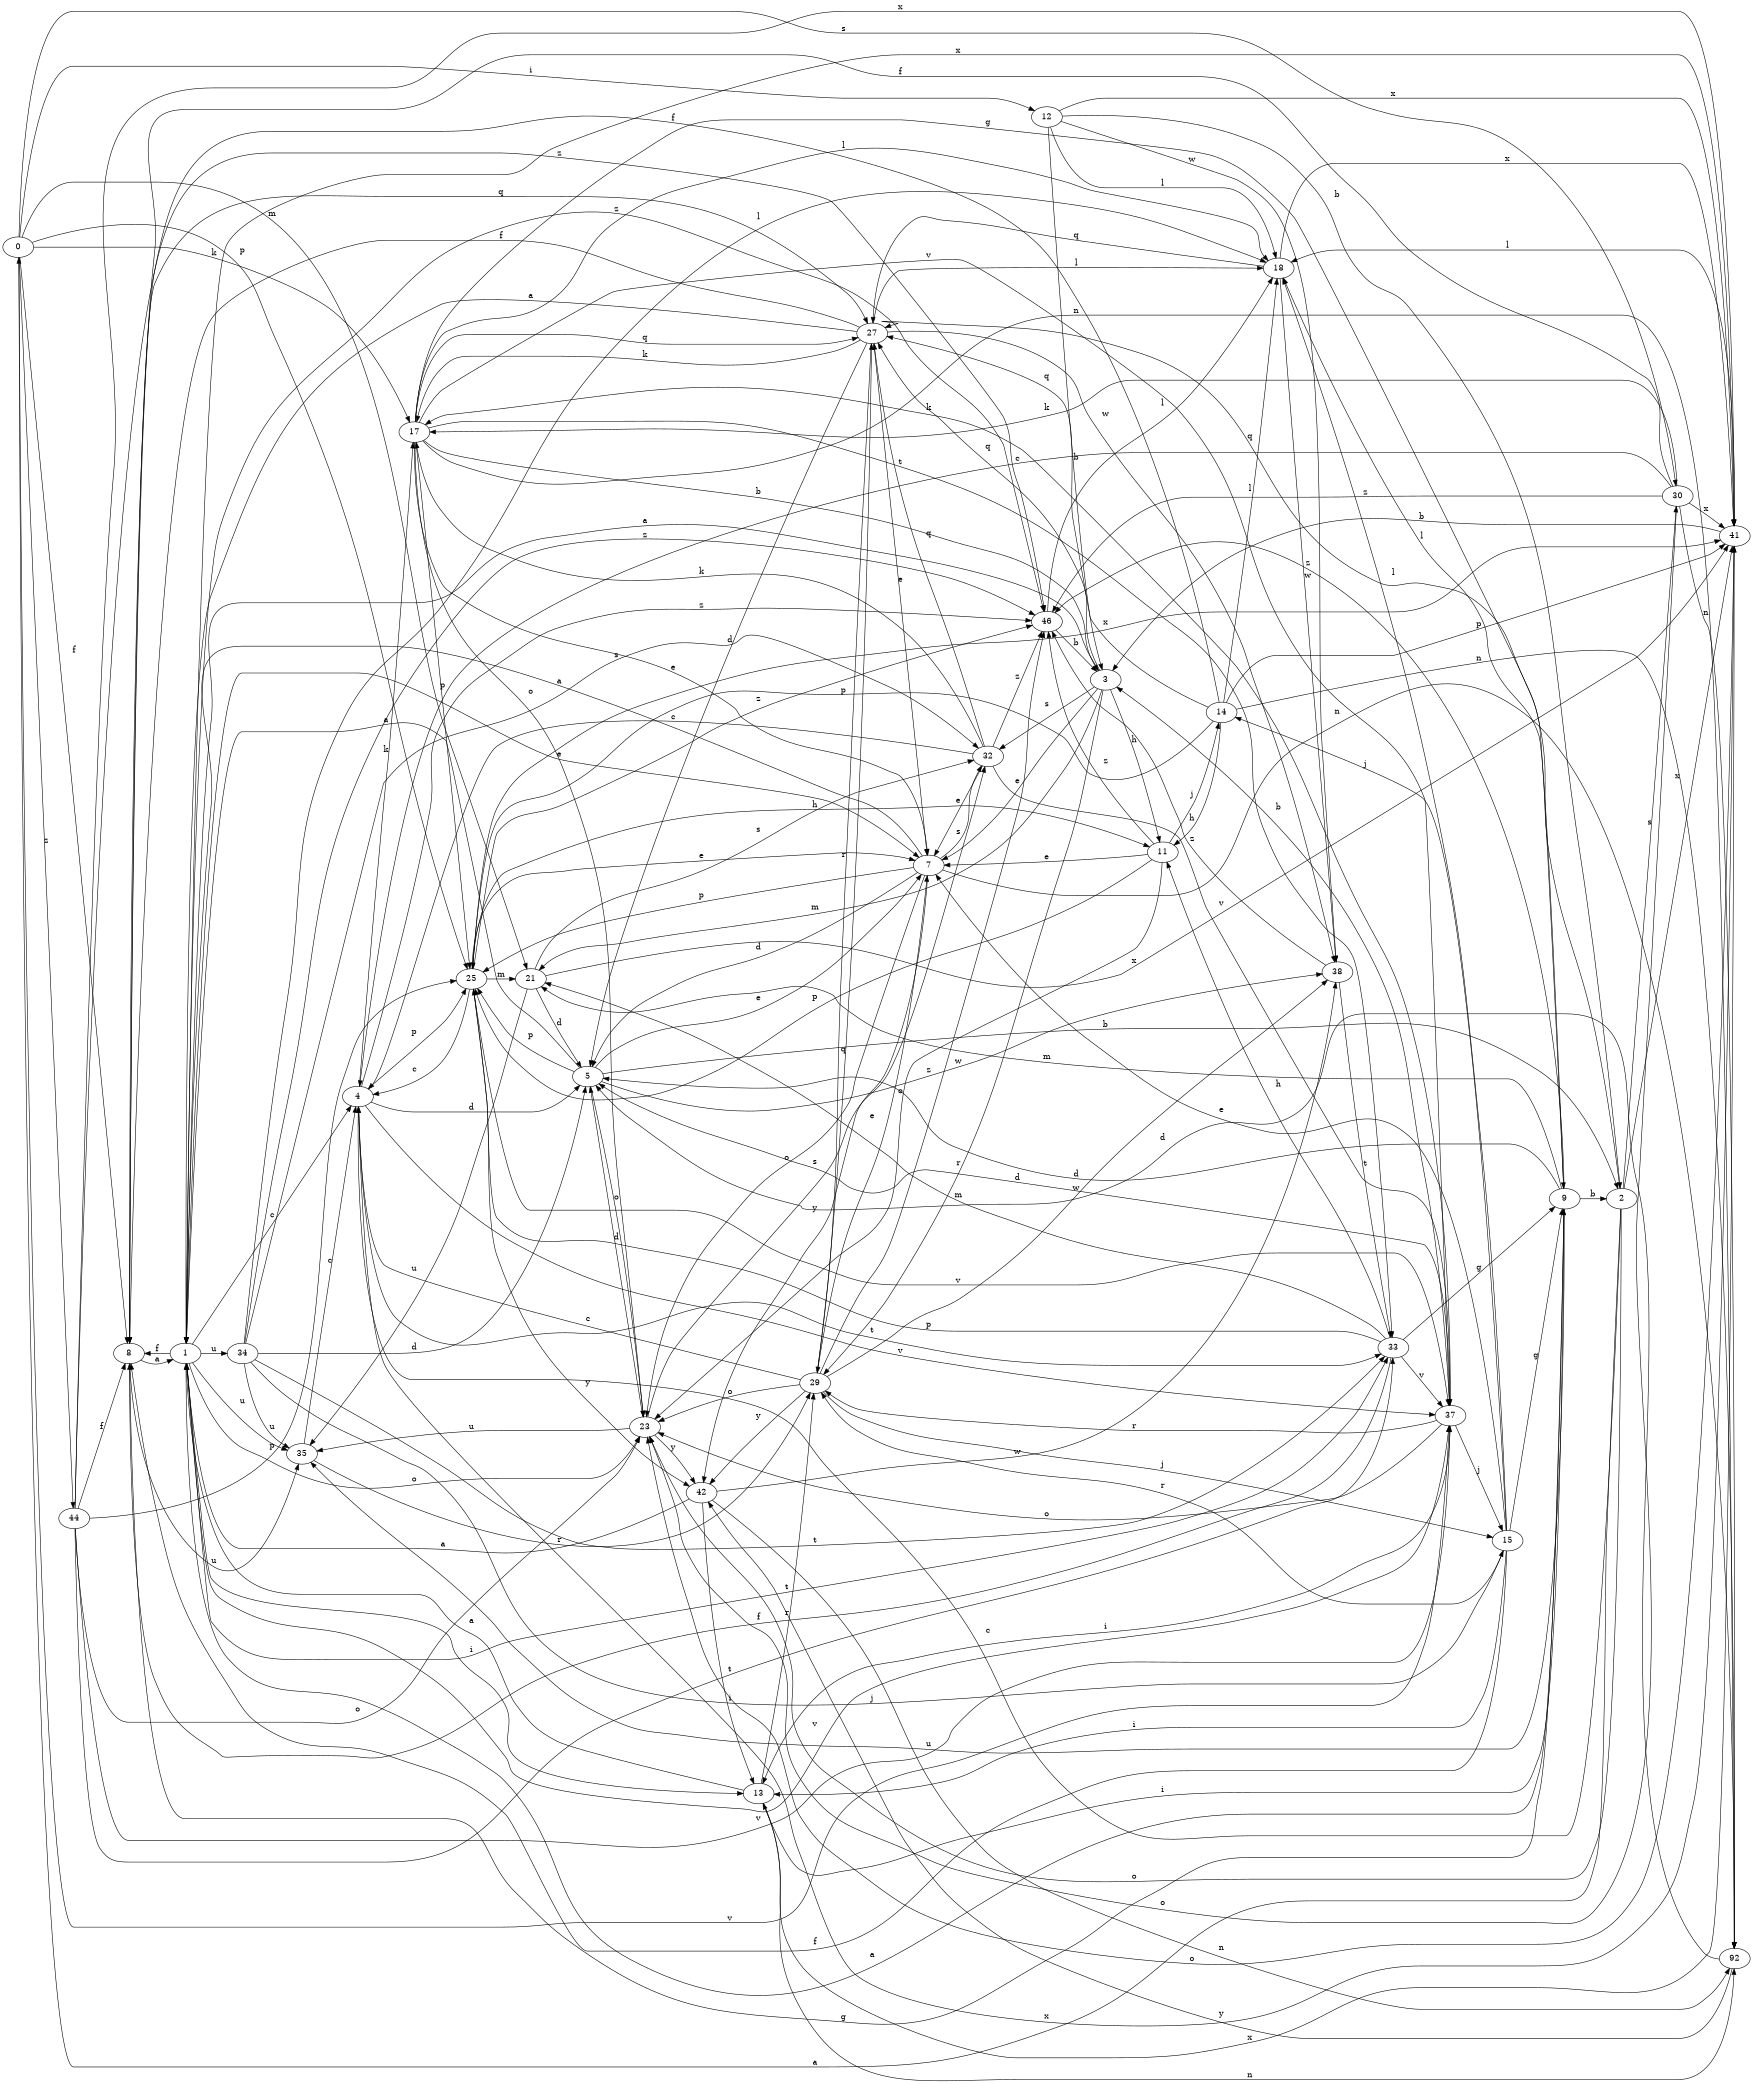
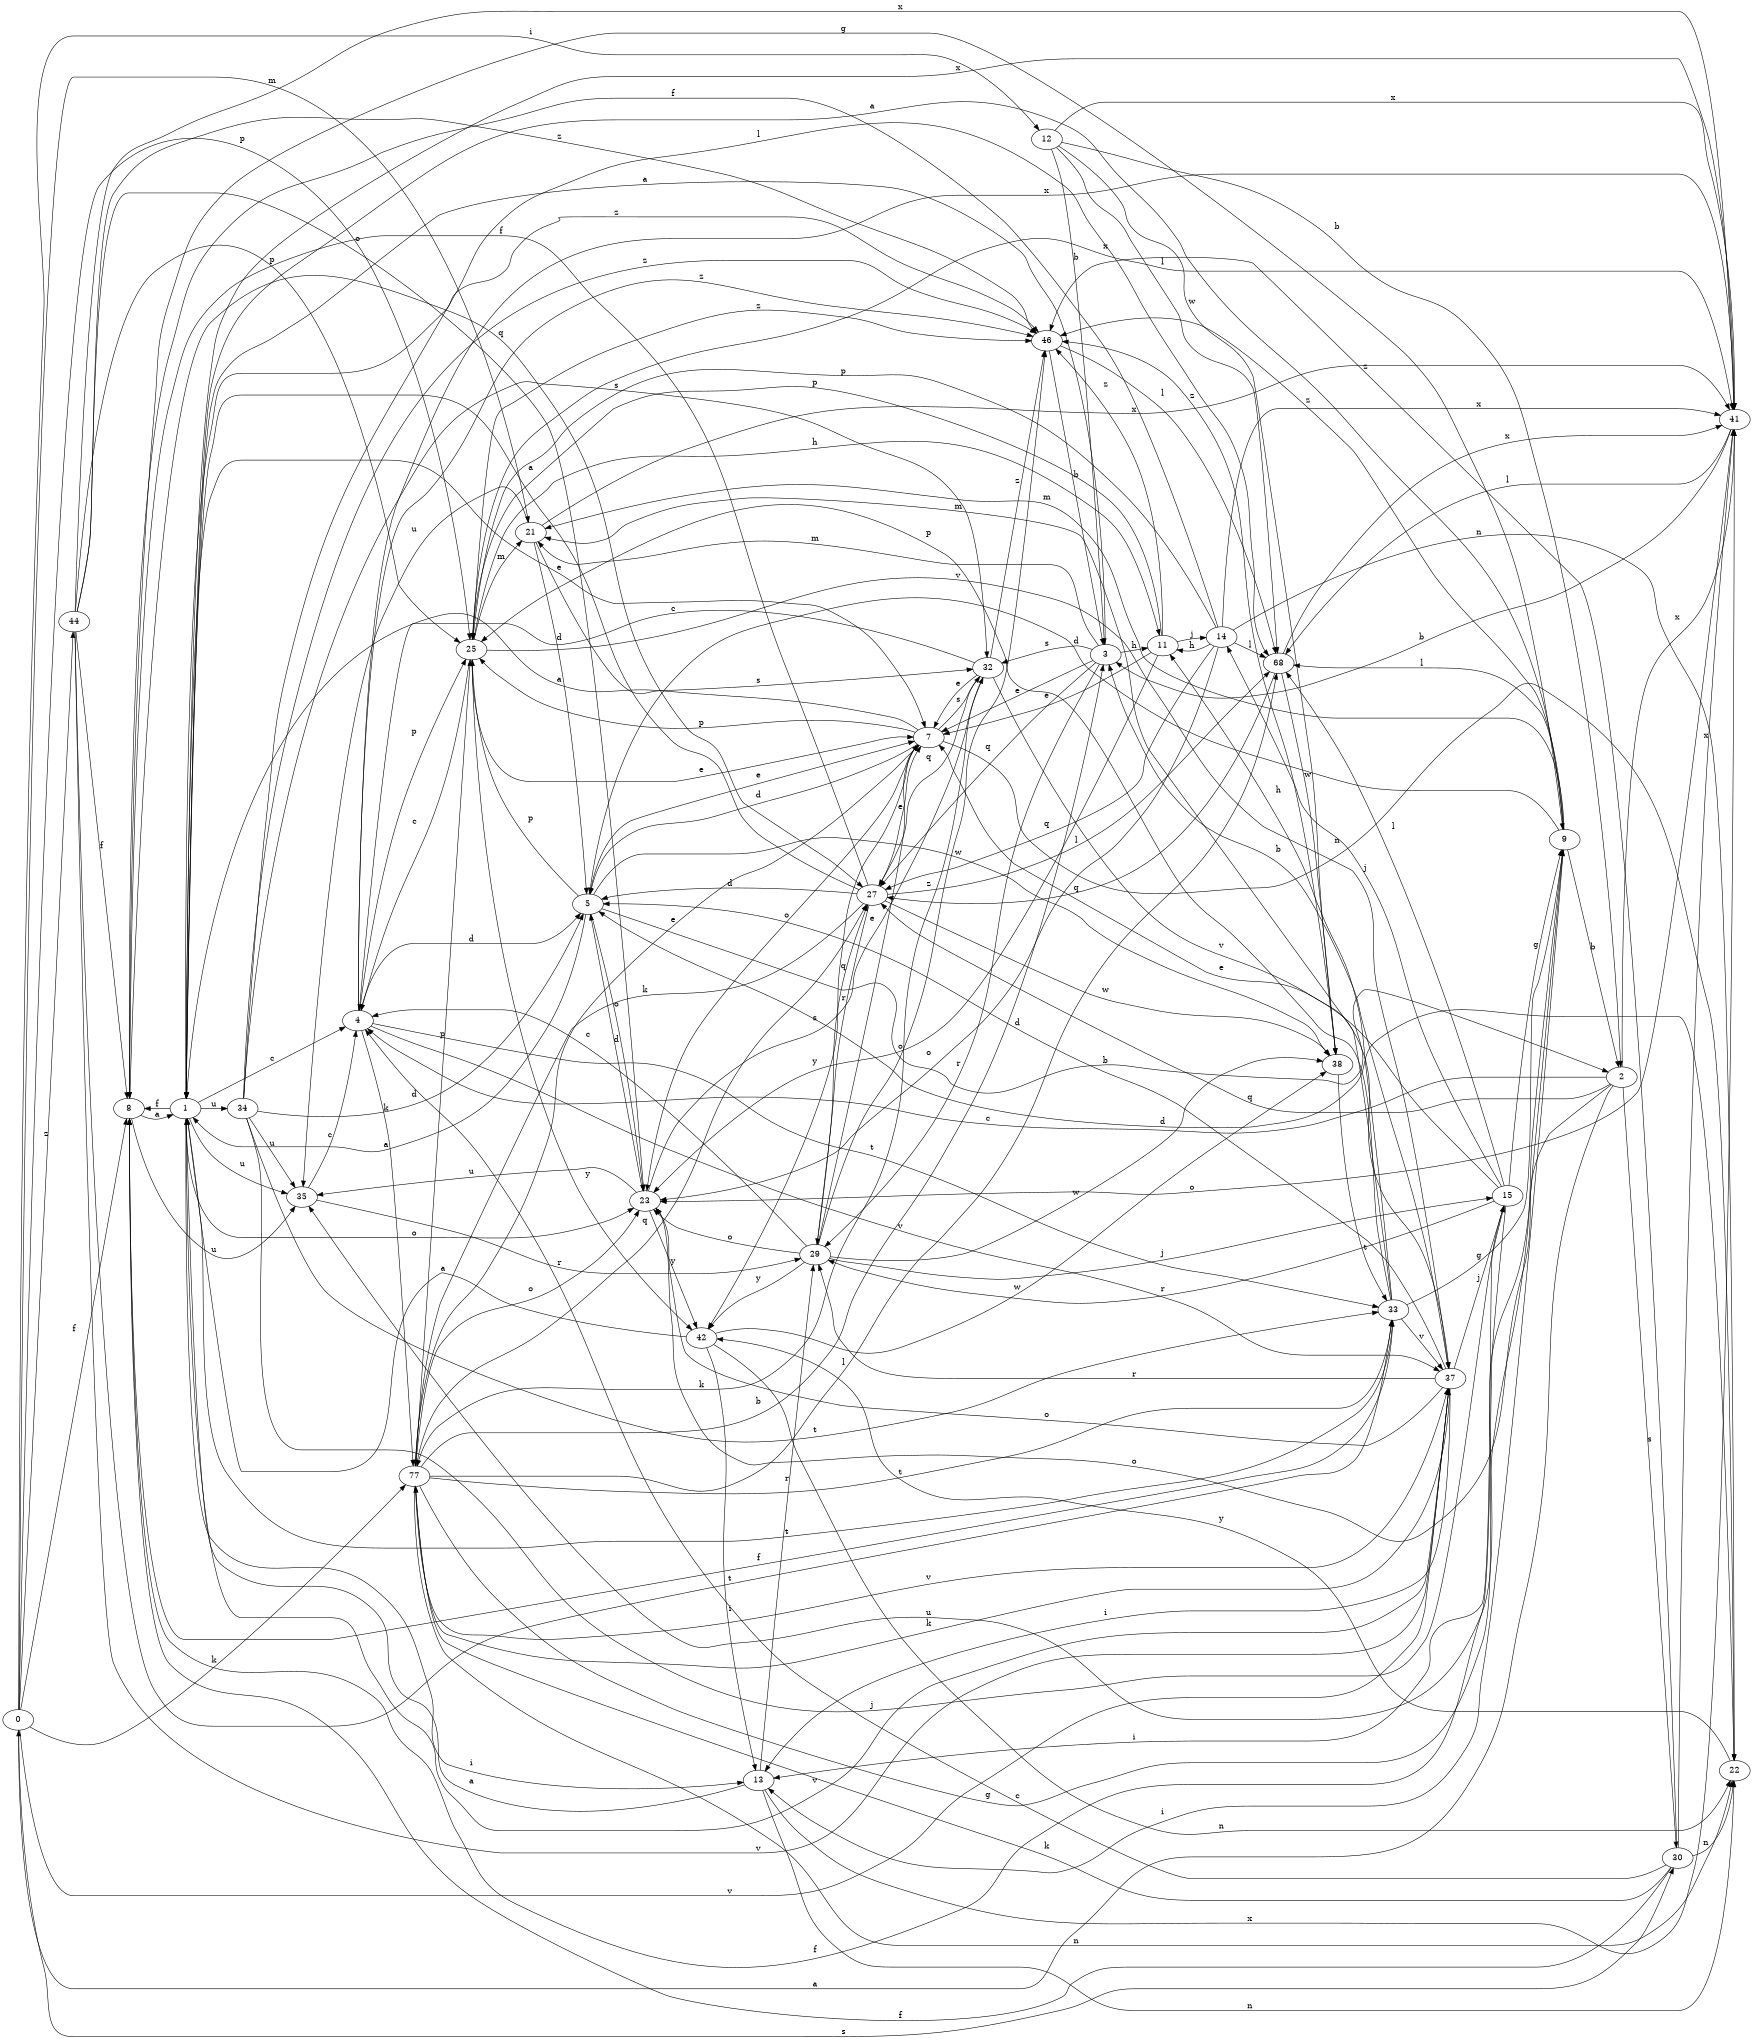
node "18": label "18" -> "68"
node "17": label "17" -> "77"
edge "14" -> "41": label "p" -> "x"
edge "30" -> "23": now "14" -> "23"
node "92": label "92" -> "22"
